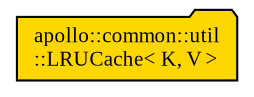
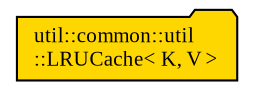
node "apollo::common::util ::LRUCache< K, V >": label "apollo::common::util ::LRUCache< K, V >" -> "util::common::util ::LRUCache< K, V >"
